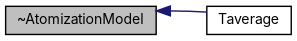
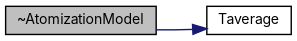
edge "Taverage" -> "~AtomizationModel": reversed
